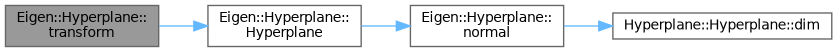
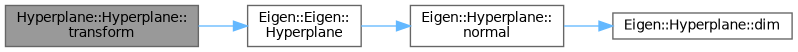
node "Eigen::Hyperplane:: transform": label "Eigen::Hyperplane:: transform" -> "Hyperplane::Hyperplane:: transform"
node "Eigen::Hyperplane:: Hyperplane": label "Eigen::Hyperplane:: Hyperplane" -> "Eigen::Eigen:: Hyperplane"
node "Hyperplane::Hyperplane::dim": label "Hyperplane::Hyperplane::dim" -> "Eigen::Hyperplane::dim"
